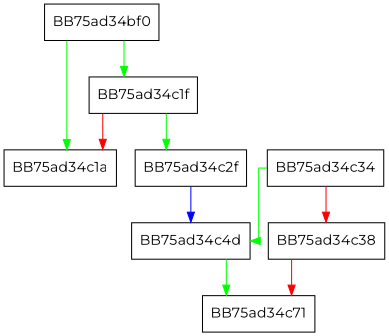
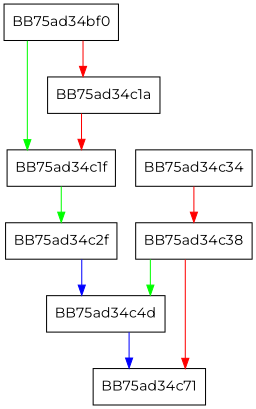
edge "BB75ad34bf0" -> "BB75ad34c1a": color green -> red
edge "BB75ad34c1f" -> "BB75ad34c1a": reversed
edge "BB75ad34c34" -> "BB75ad34c4d": now "BB75ad34c38" -> "BB75ad34c4d"
edge "BB75ad34c4d" -> "BB75ad34c71": color green -> blue
